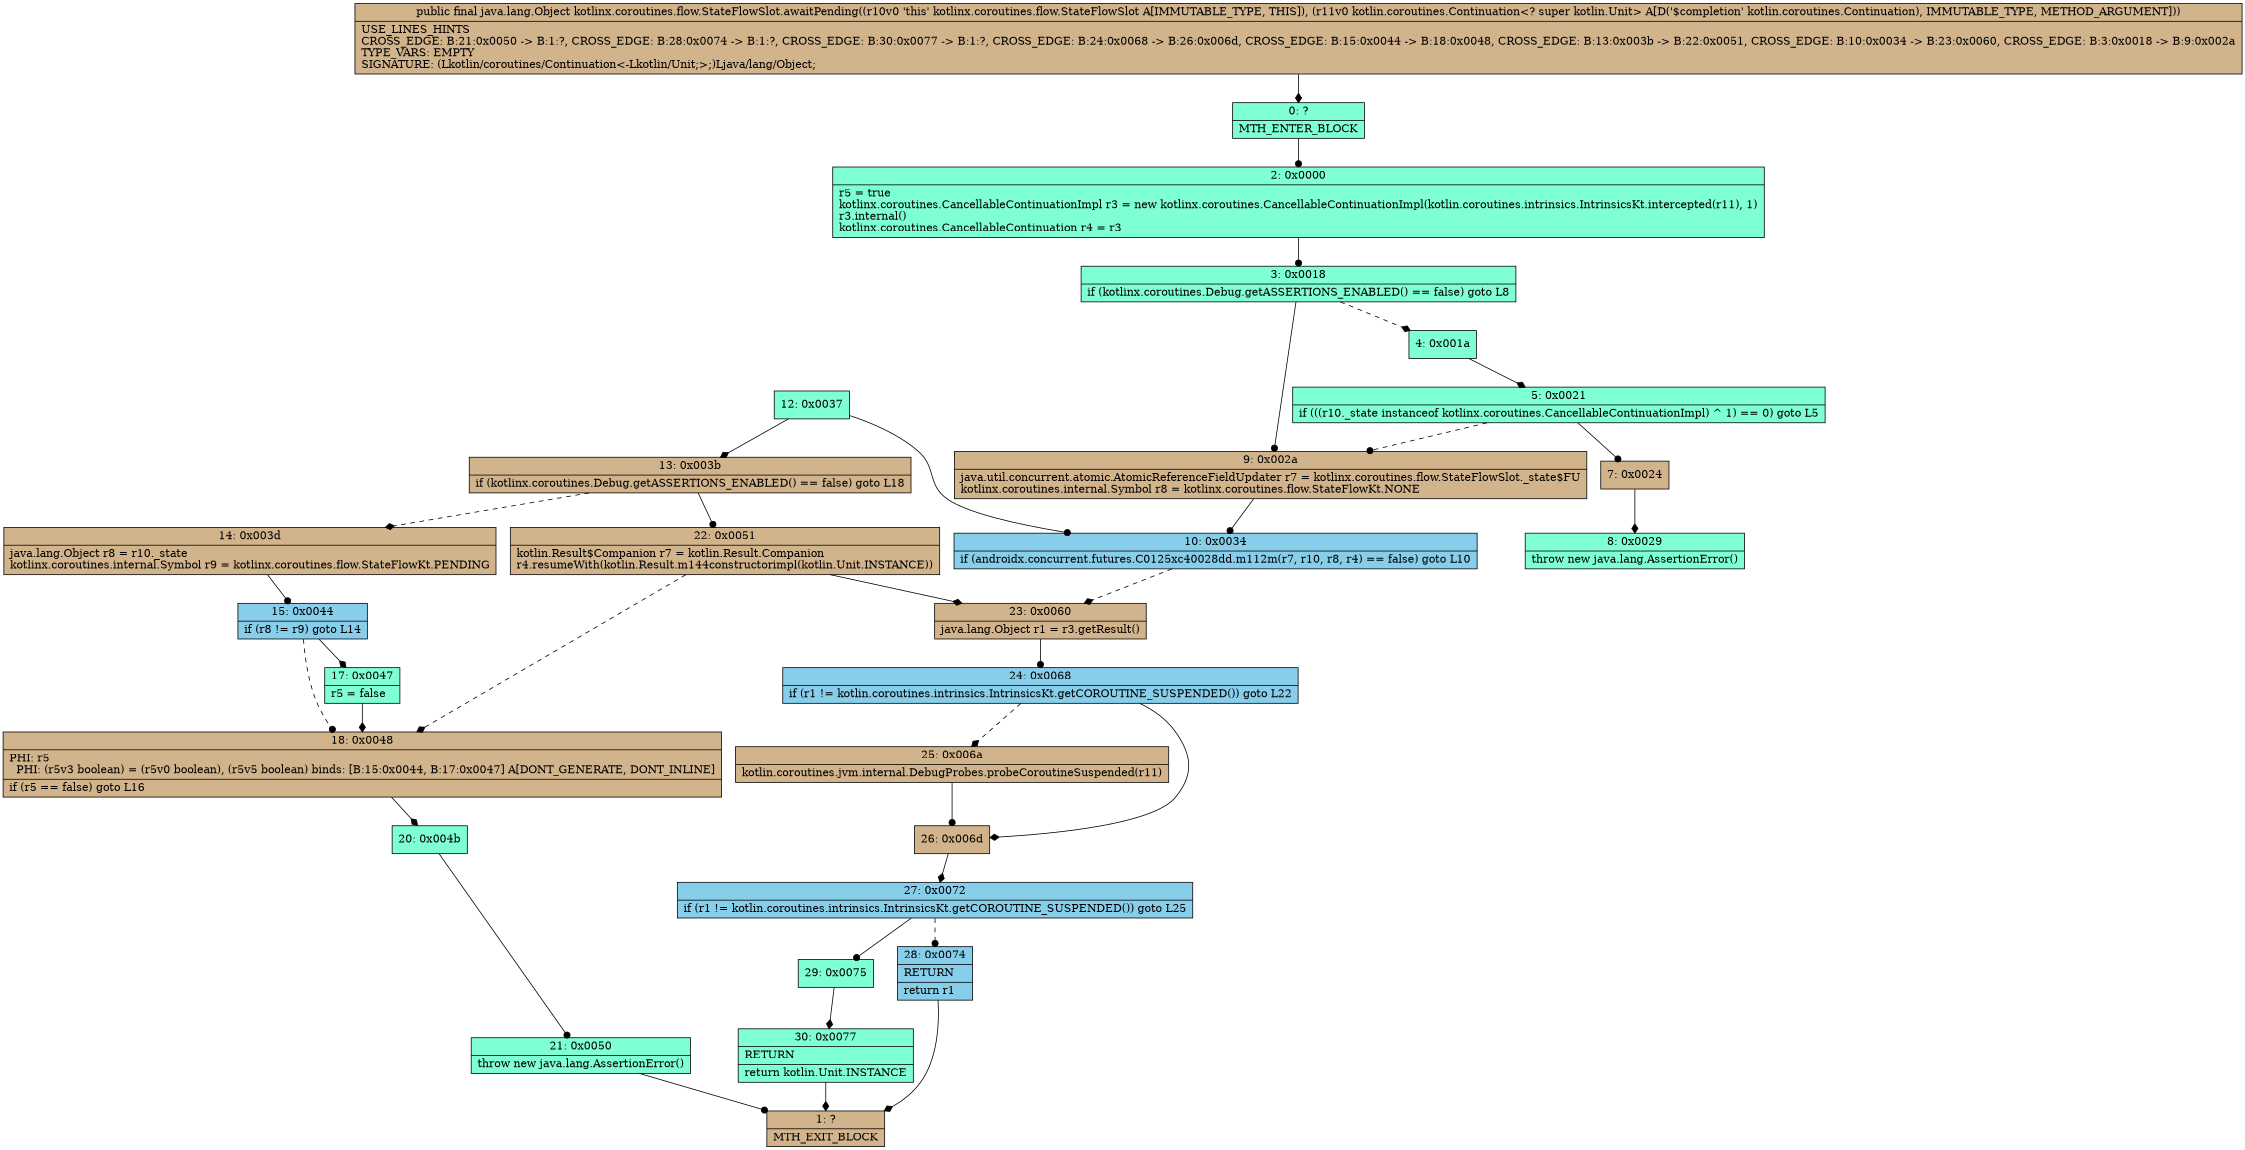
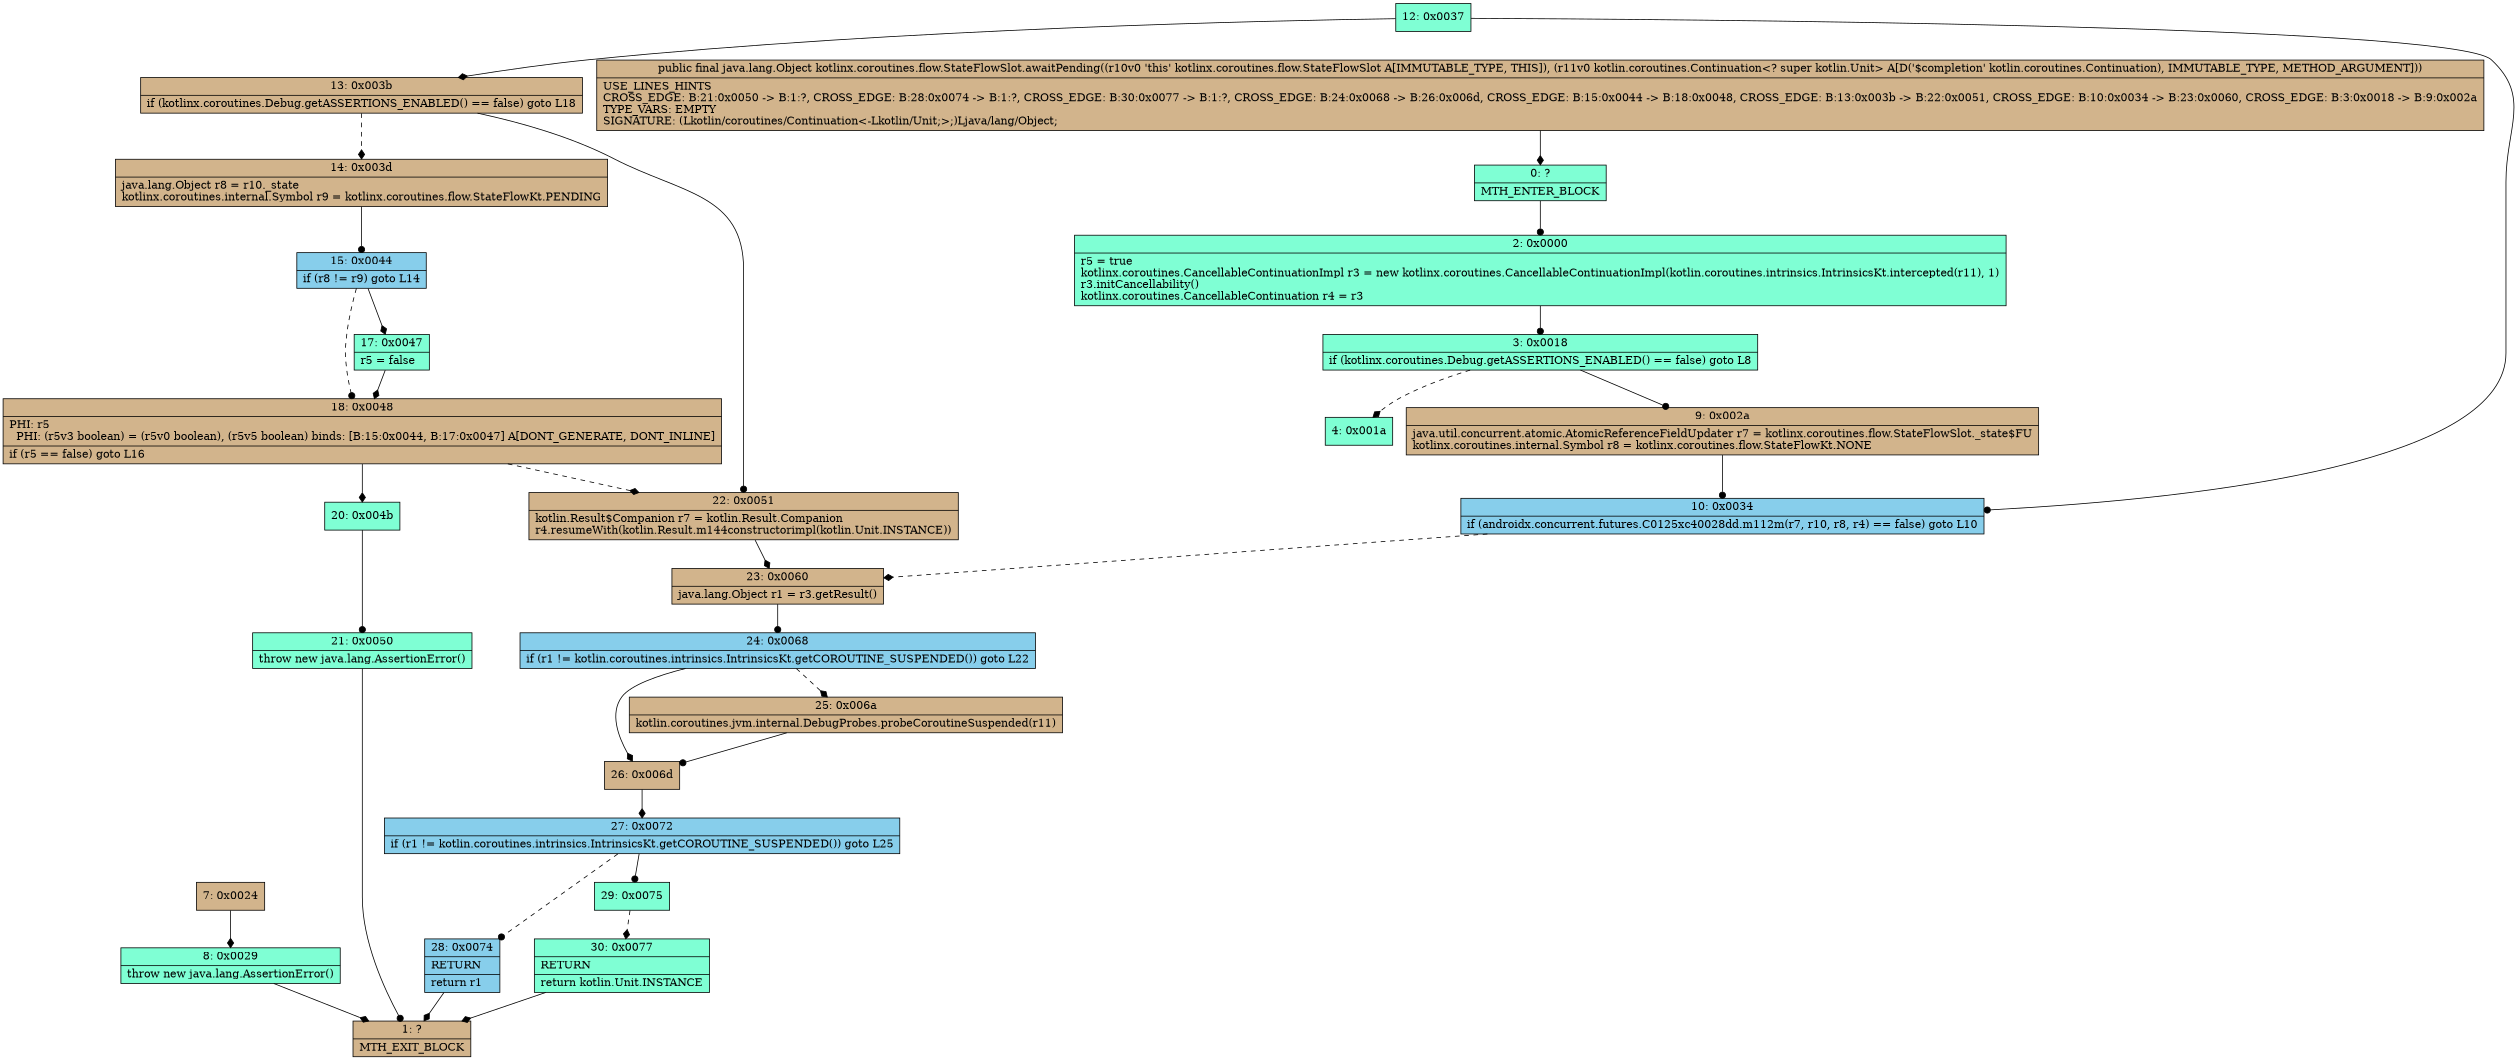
node "2: 0x0000": text "r3.internal()" -> "r3.initCancellability()"
node "5: 0x0021": removed
edge "22: 0x0051" -> "18: 0x0048": reversed
edge "8: 0x0029" -> "1: ?": added
edge "29: 0x0075" -> "30: 0x0077": style solid -> dashed
